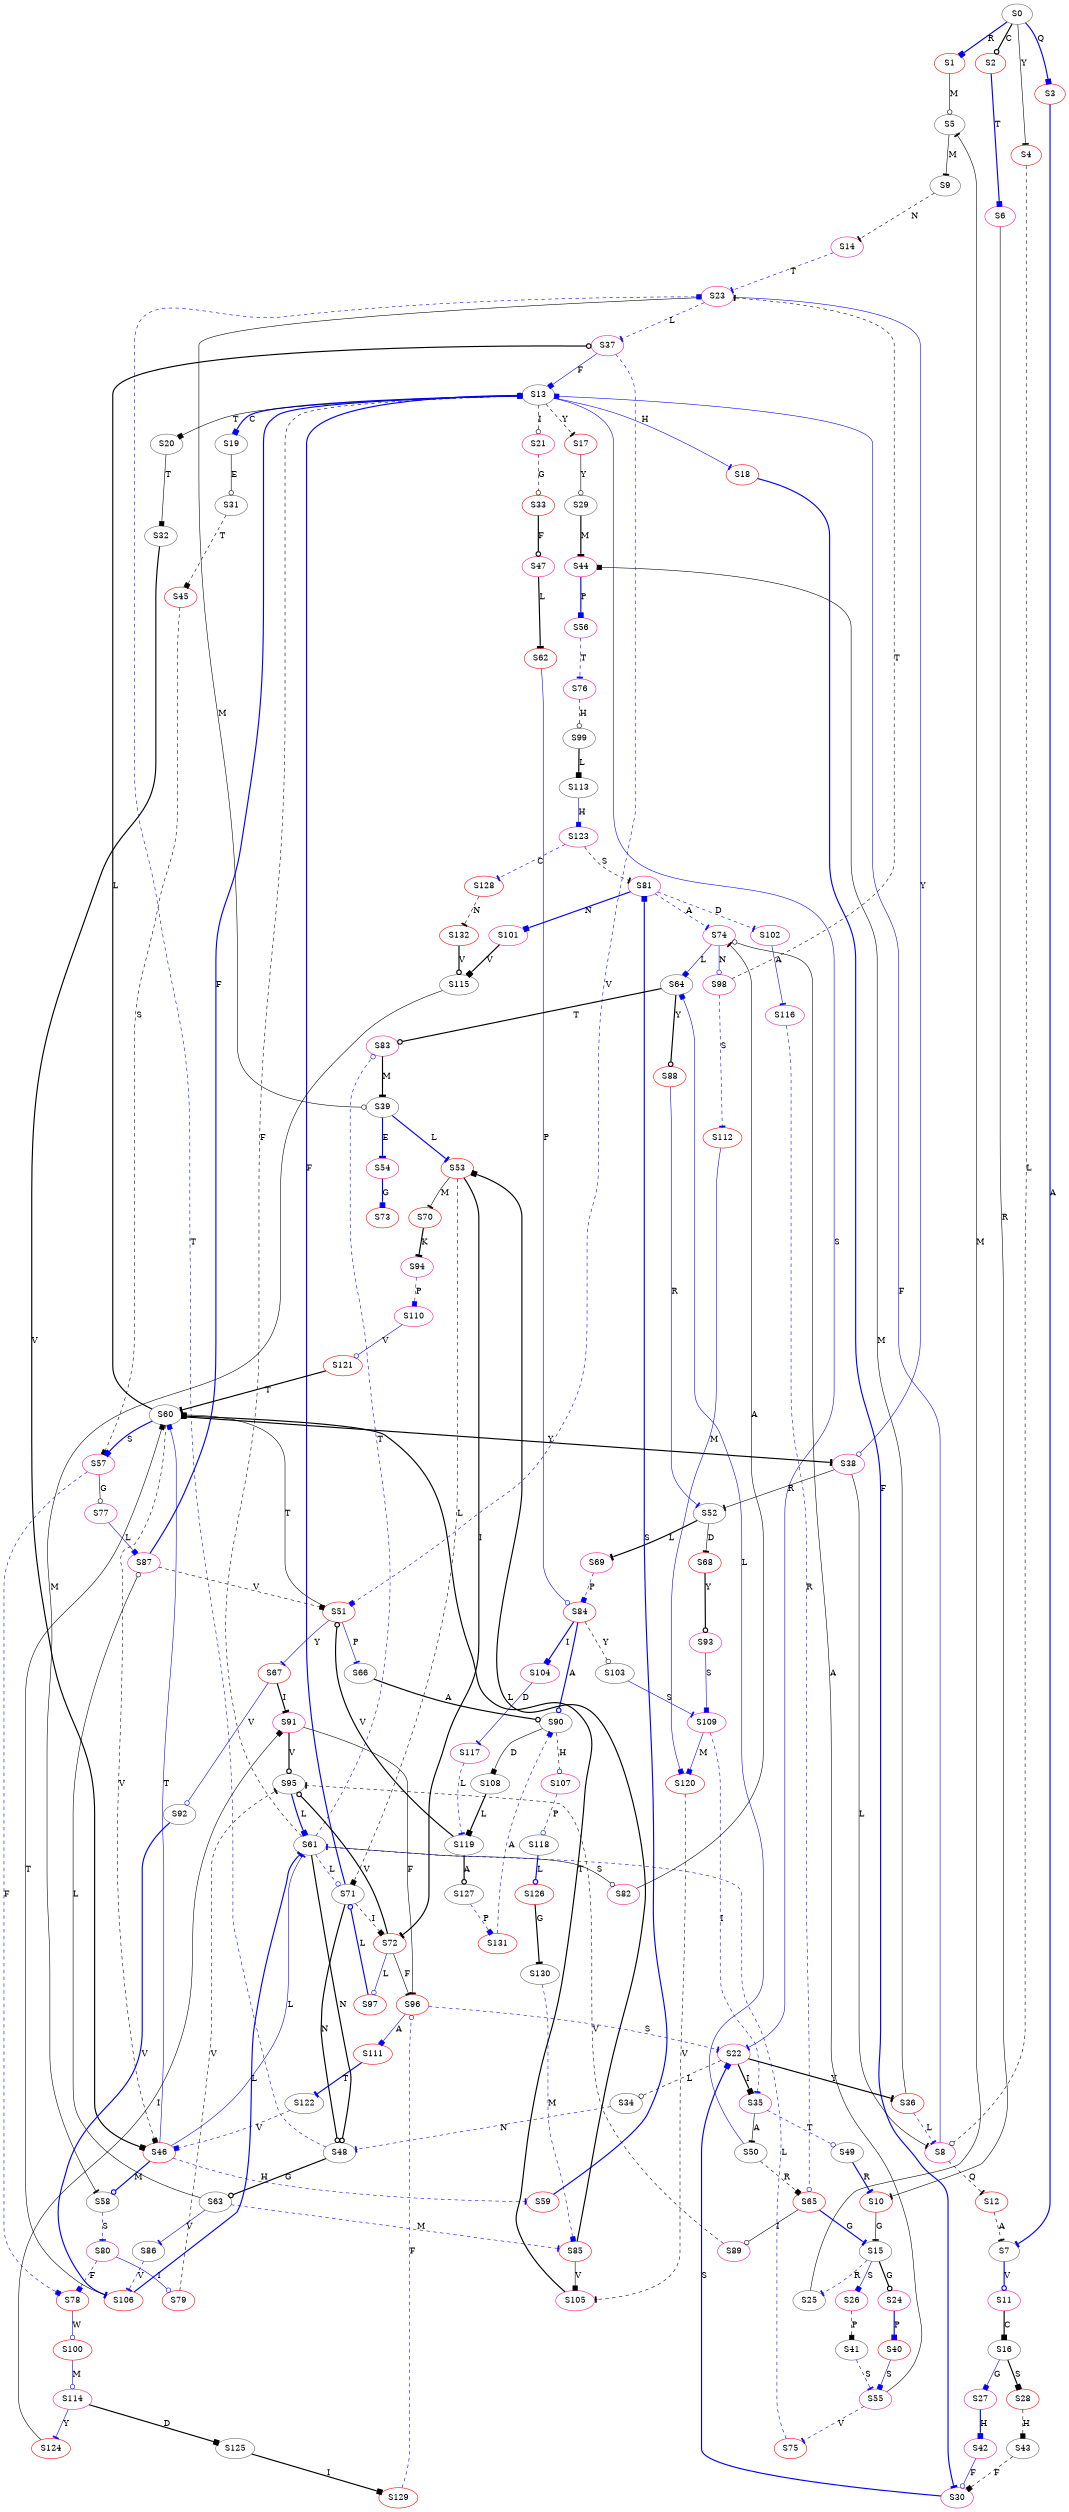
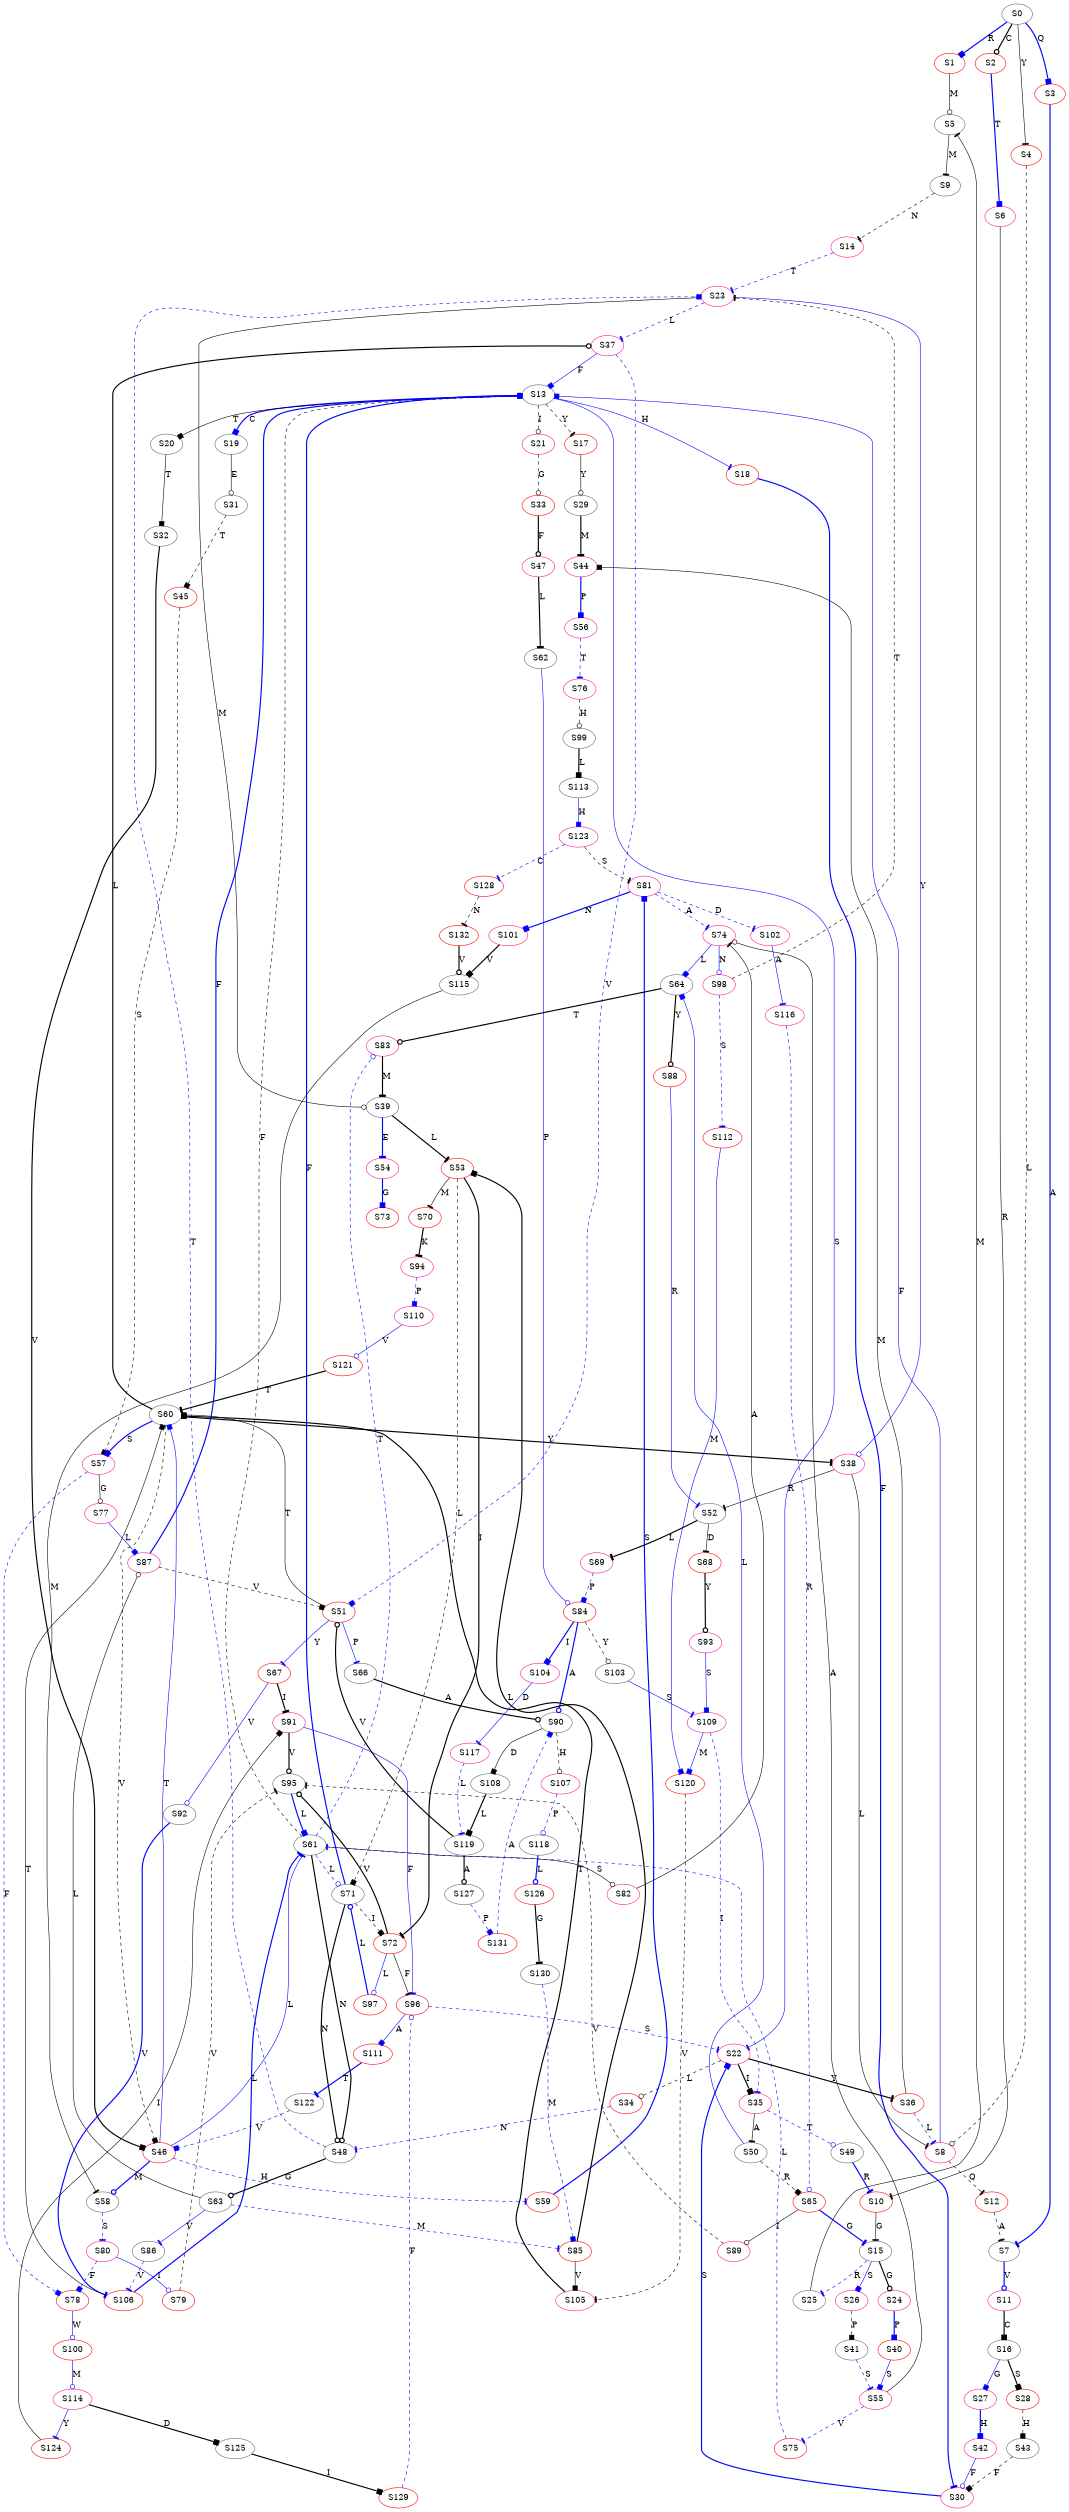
node "S62": color red -> gray40
edge "S39" -> "S53": color blue -> black
edge "S91" -> "S96": color black -> blue
node "S34": color gray40 -> red
